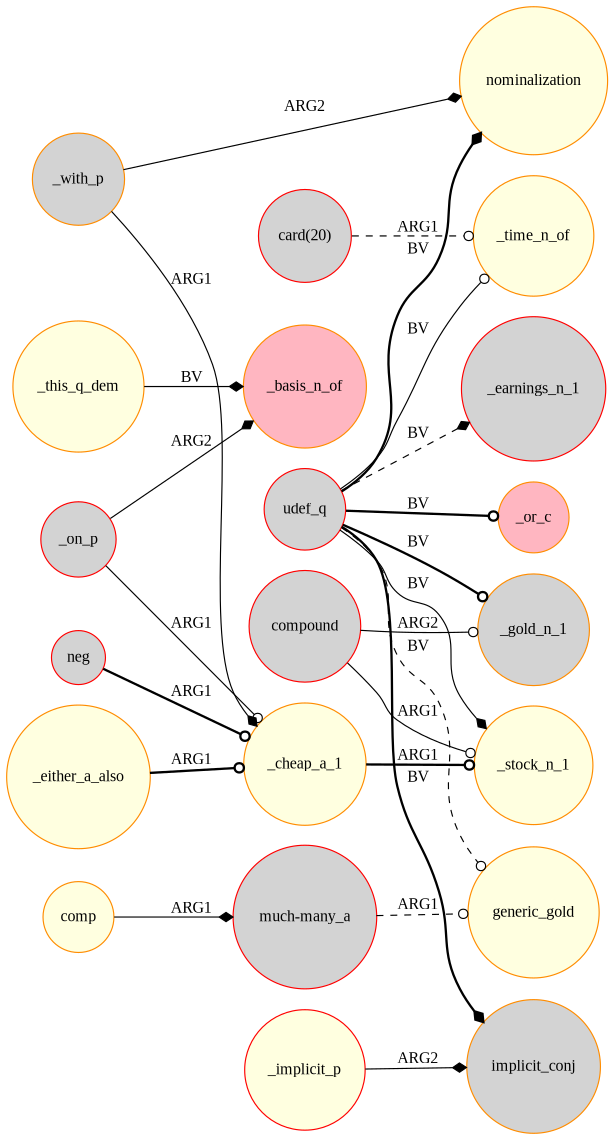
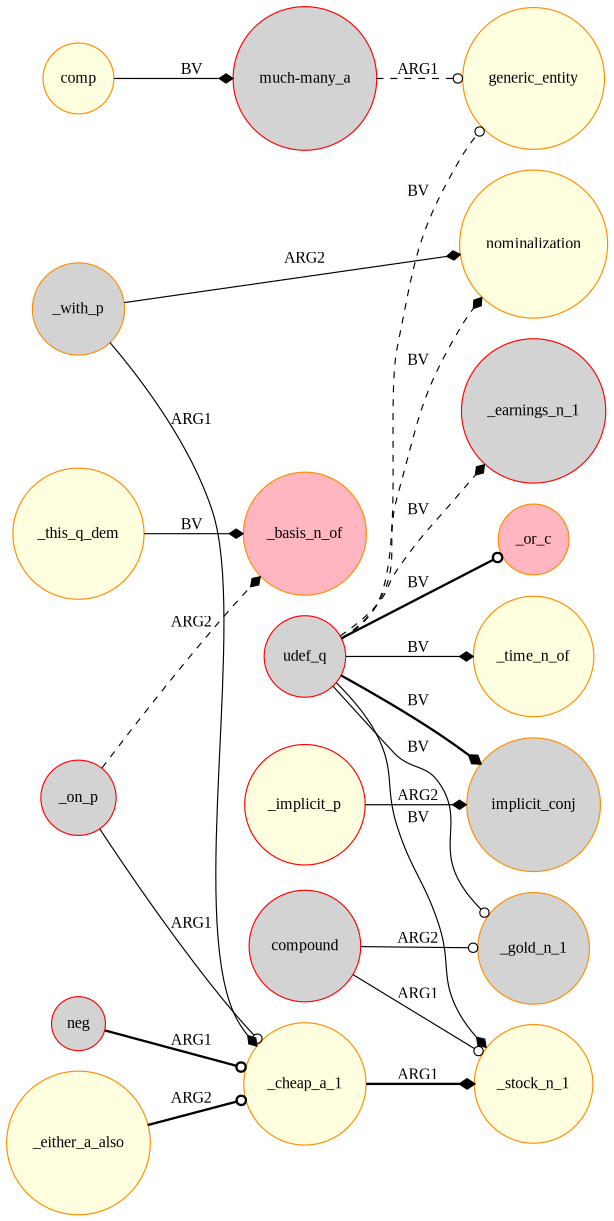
node "card(20)": removed
edge "udef_q" -> "nominalization": style bold -> dashed
edge "udef_q" -> "_time_n_of": arrowhead odot -> diamond
edge "_on_p" -> "_basis_n_of": style solid -> dashed
edge "udef_q" -> "_gold_n_1": style bold -> solid
edge "_either_a_also" -> "_cheap_a_1": label "ARG1" -> "ARG2"
edge "_cheap_a_1" -> "_stock_n_1": arrowhead odot -> diamond
edge "comp" -> "much-many_a": label "ARG1" -> "BV"
node "generic_gold": label "generic_gold" -> "generic_entity"
